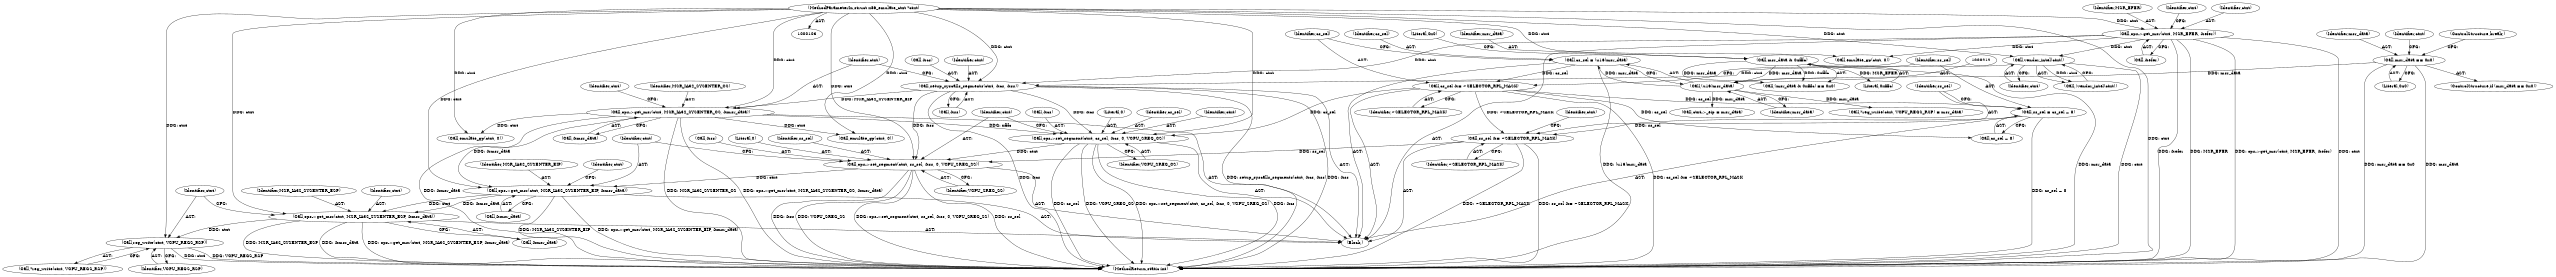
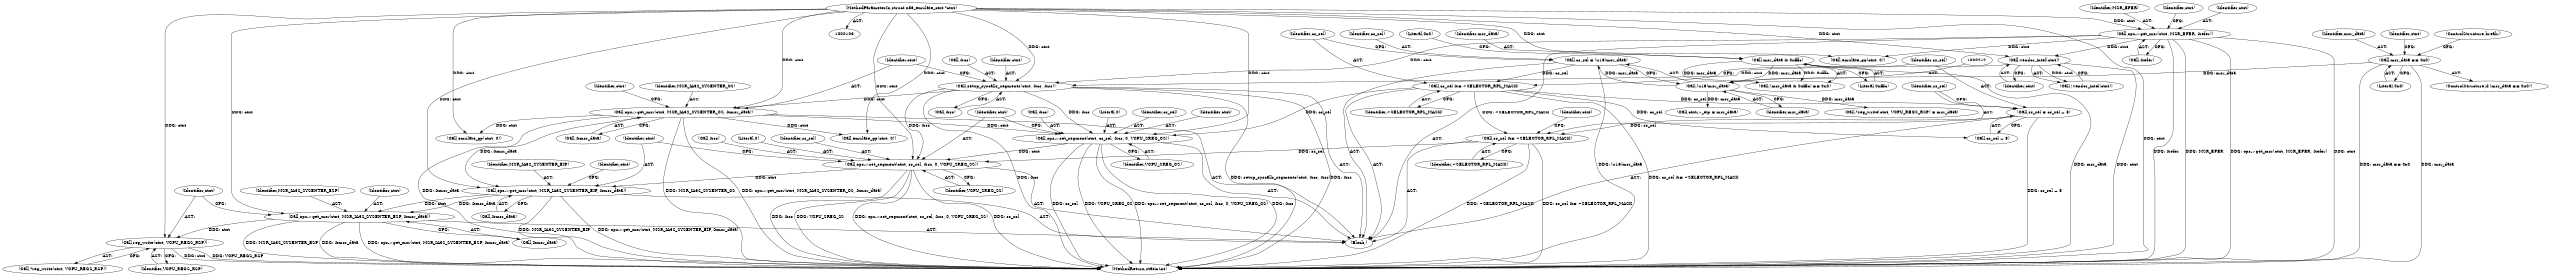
edge "(Call,msr_data & 0xfffc)" -> "(Literal,0xfffc)": label "DDG: MSR_EFER" -> "CFG: "
edge "(Call,setup_syscalls_segments(ctxt, &cs, &ss))" -> "(Call,ops->get_msr(ctxt, MSR_IA32_SYSENTER_CS, &msr_data))": label "DDG: MSR_IA32_SYSENTER_EIP" -> "DDG: ctxt"
edge "(Call,ops->get_msr(ctxt, MSR_IA32_SYSENTER_CS, &msr_data))" -> "(Call,ops->set_segment(ctxt, cs_sel, &cs, 0, VCPU_SREG_CS))": label "DDG: xfffc" -> "DDG: ctxt"
